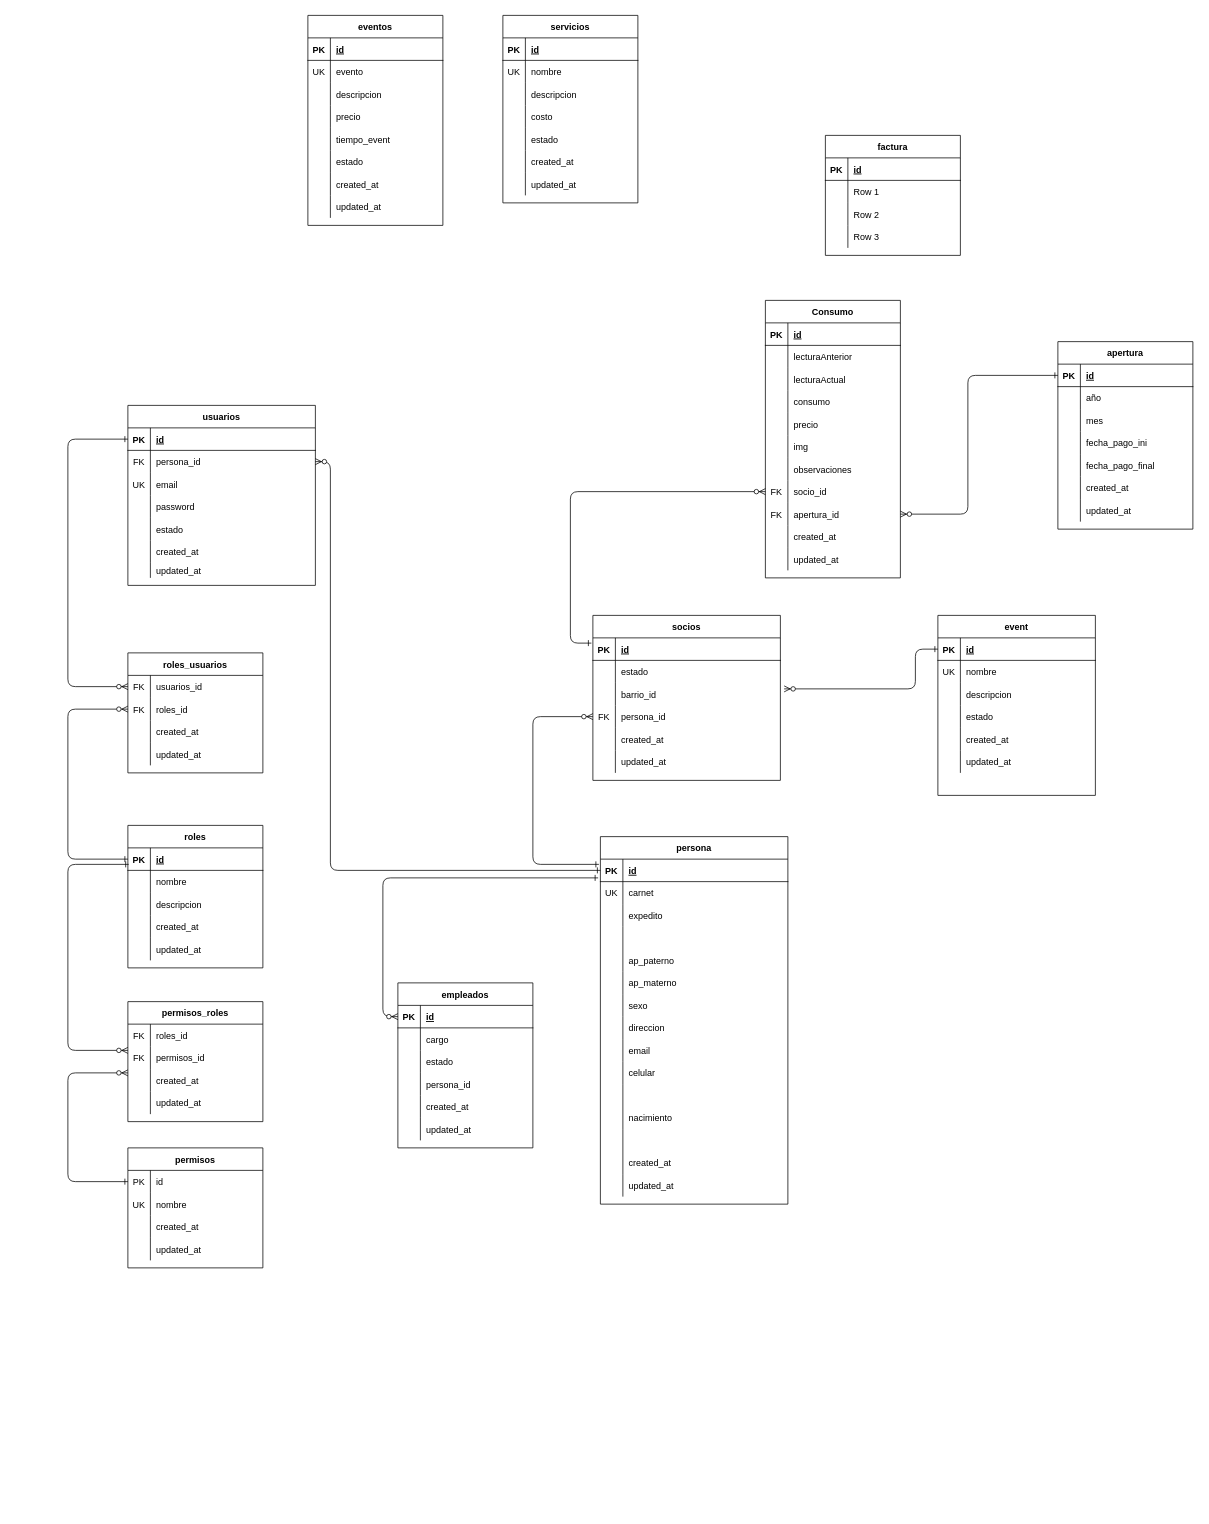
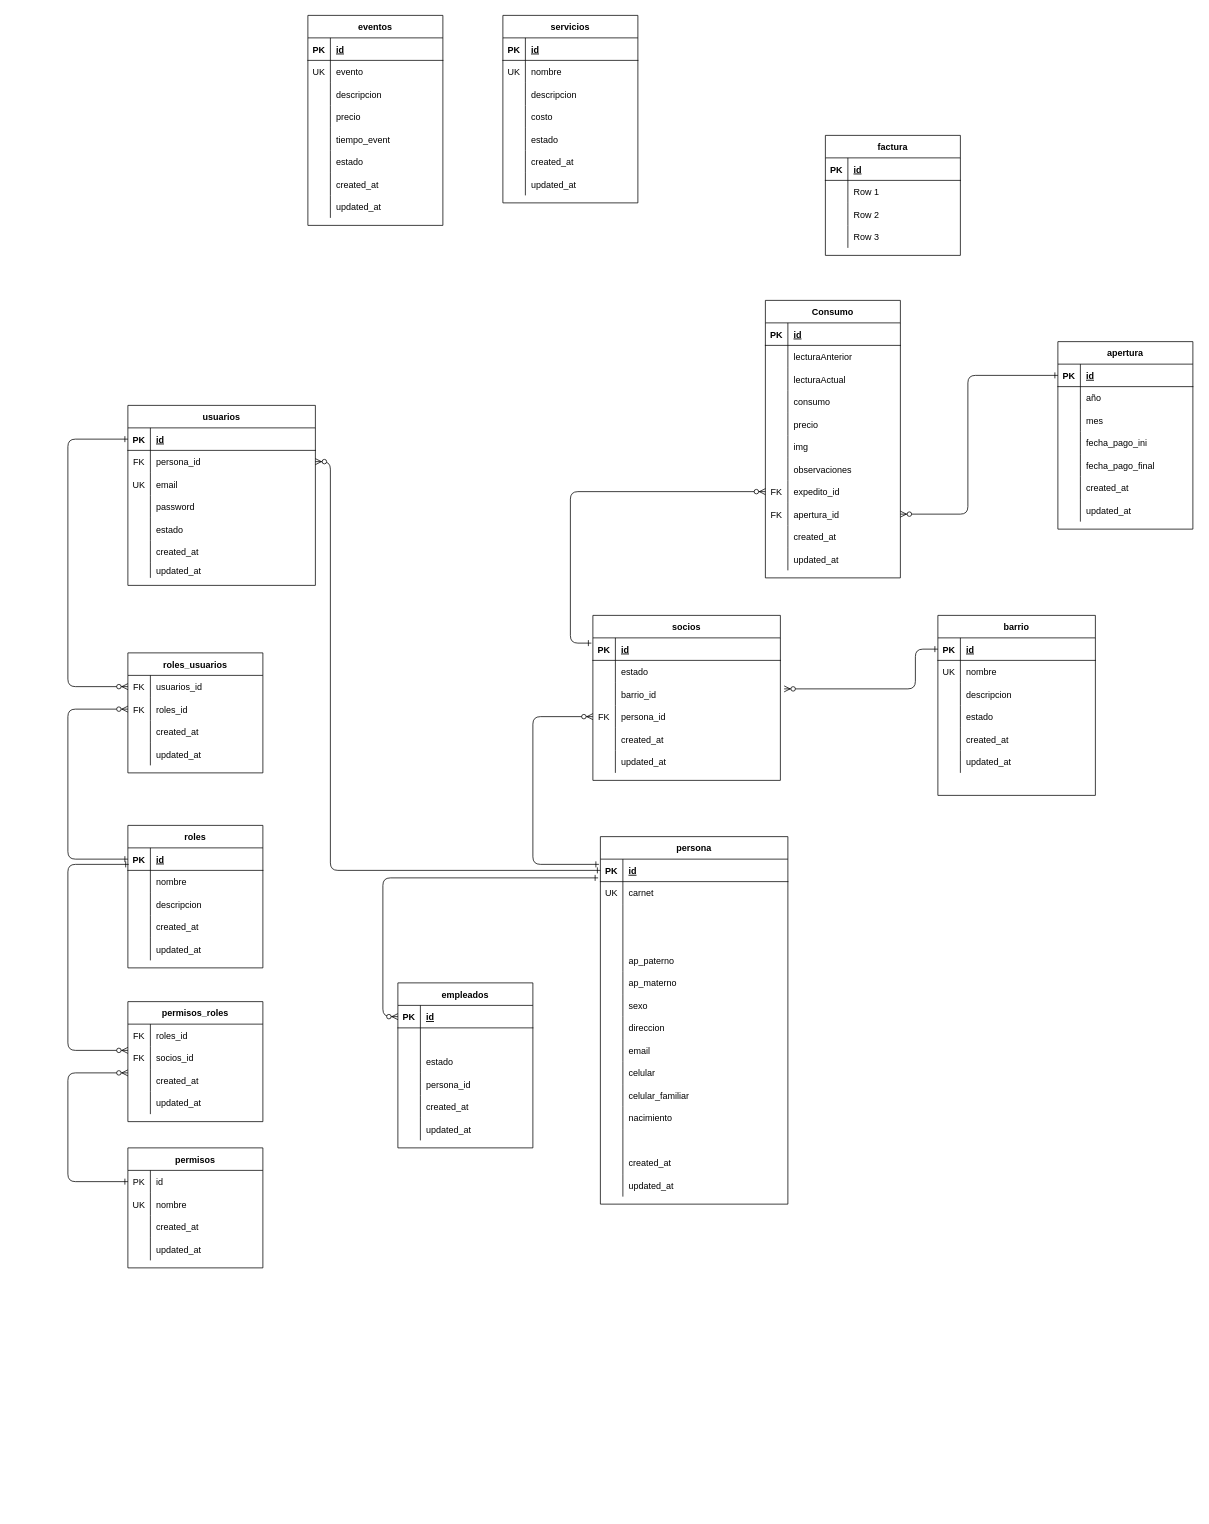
node "socio_id": label "socio_id" -> "expedito_id"
node "event": label "event" -> "barrio"
node "expedito": removed
node "cargo": removed
node "permisos_id": label "permisos_id" -> "socios_id"
node "celular_familiar": added
